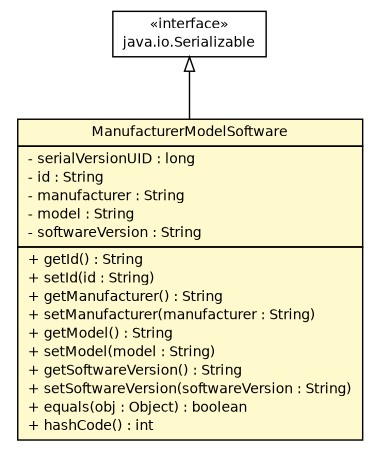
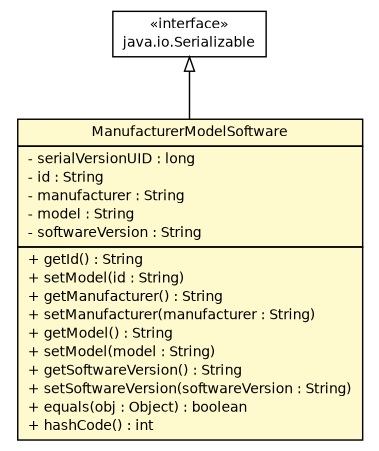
node "ManufacturerModelSoftware": text "+ setId(id : String)" -> "+ setModel(id : String)"
